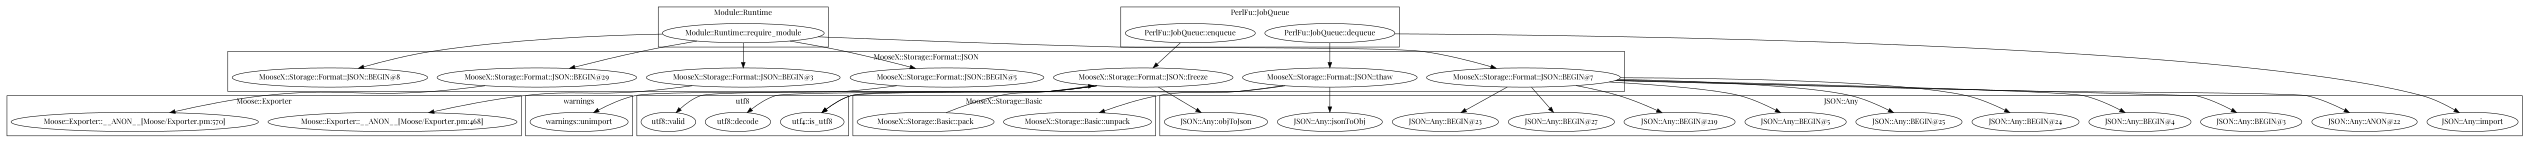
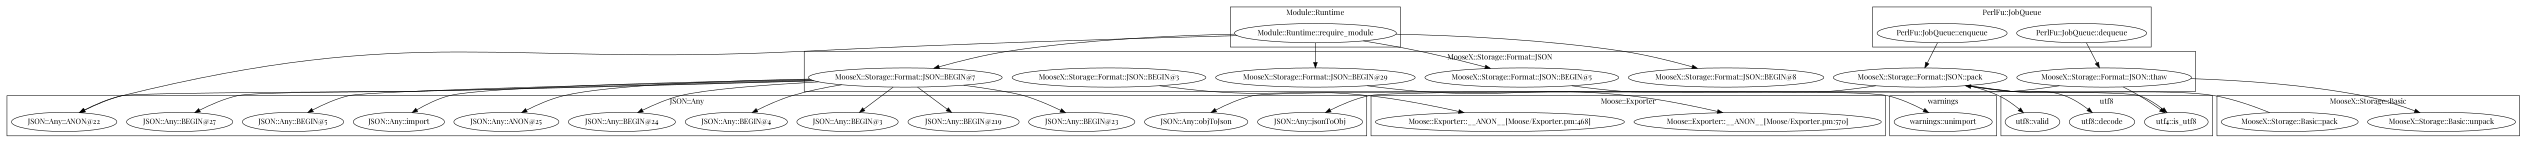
edge "PerlFu::JobQueue::dequeue" -> "JSON::Any::import": now "MooseX::Storage::Format::JSON::BEGIN@7" -> "JSON::Any::import"
edge "Module::Runtime::require_module" -> "MooseX::Storage::Format::JSON::BEGIN@3": now "Module::Runtime::require_module" -> "JSON::Any::ANON@22"
node "MooseX::Storage::Format::JSON::freeze": label "MooseX::Storage::Format::JSON::freeze" -> "MooseX::Storage::Format::JSON::pack"
node "JSON::Any::BEGIN@25": label "JSON::Any::BEGIN@25" -> "JSON::Any::ANON@25"
